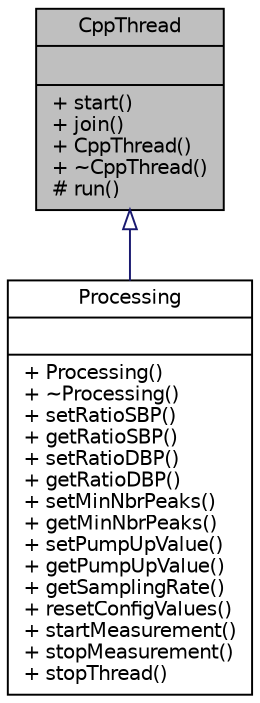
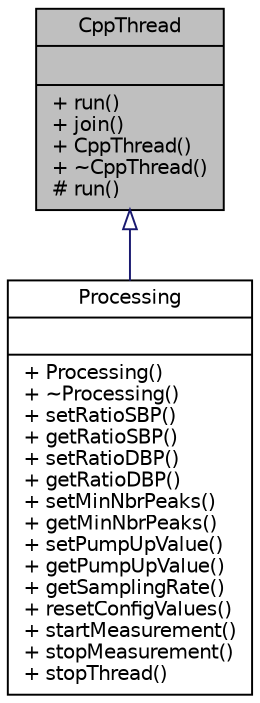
node "CppThread": text "+ start()" -> "+ run()"
